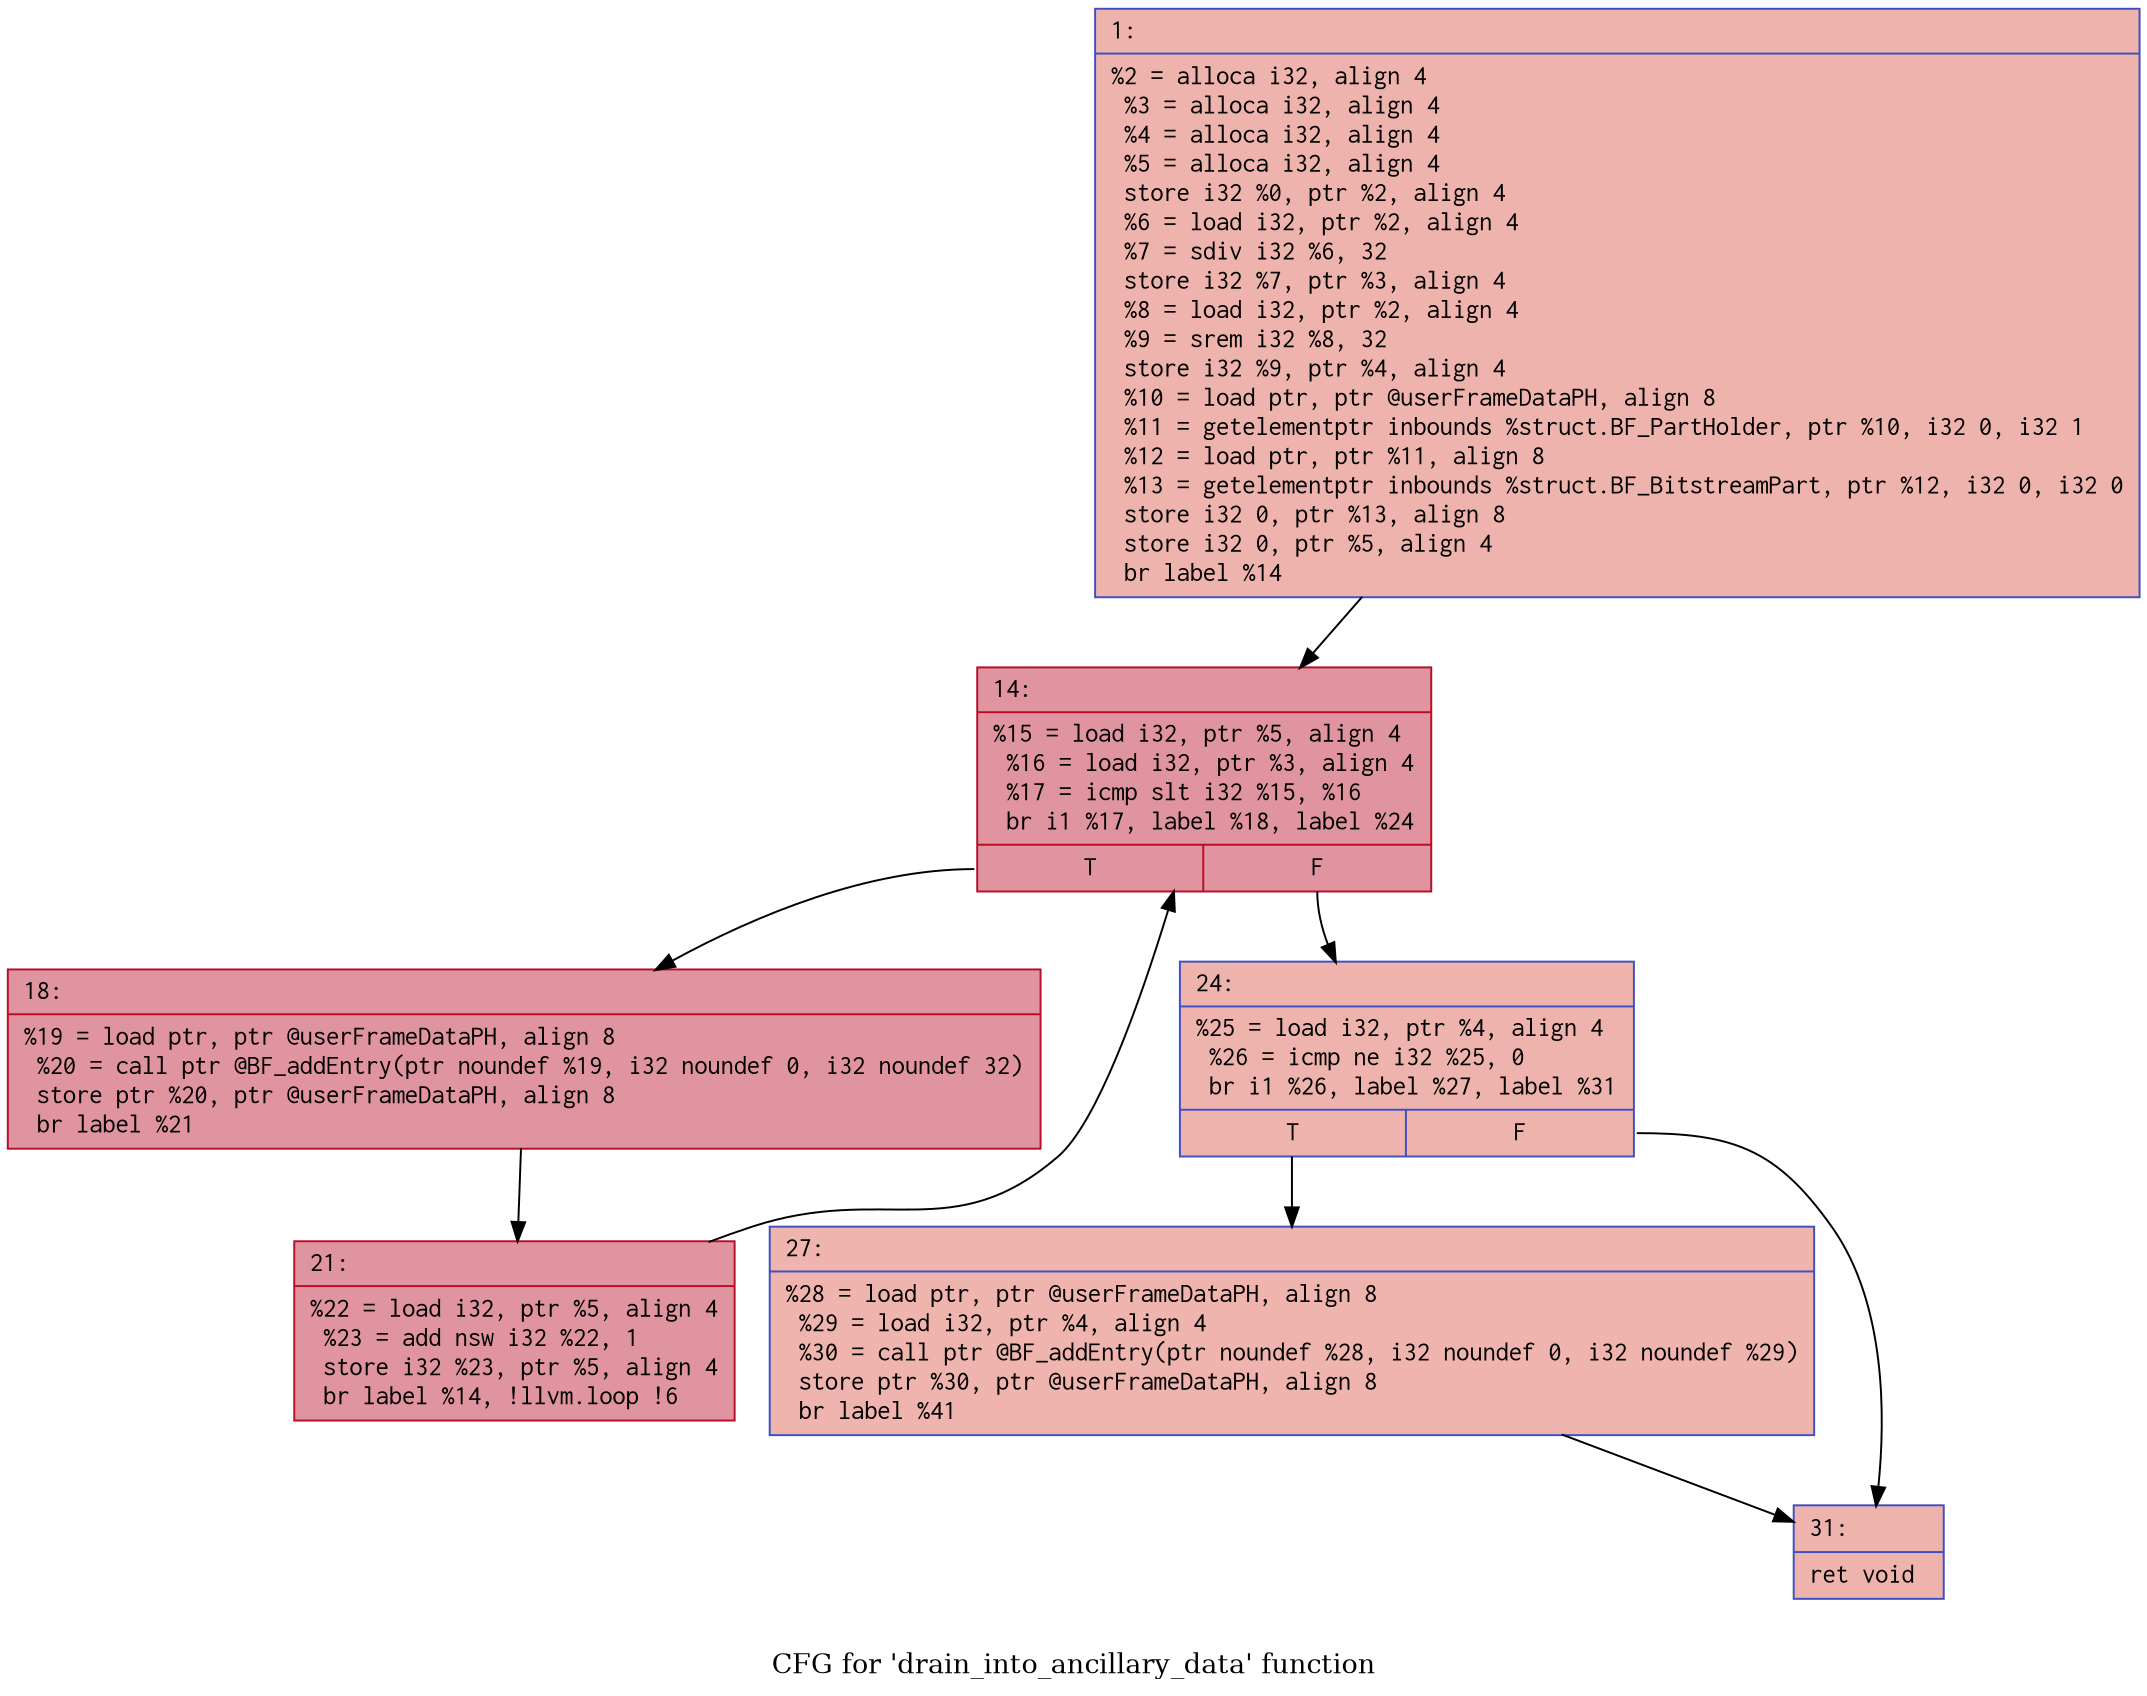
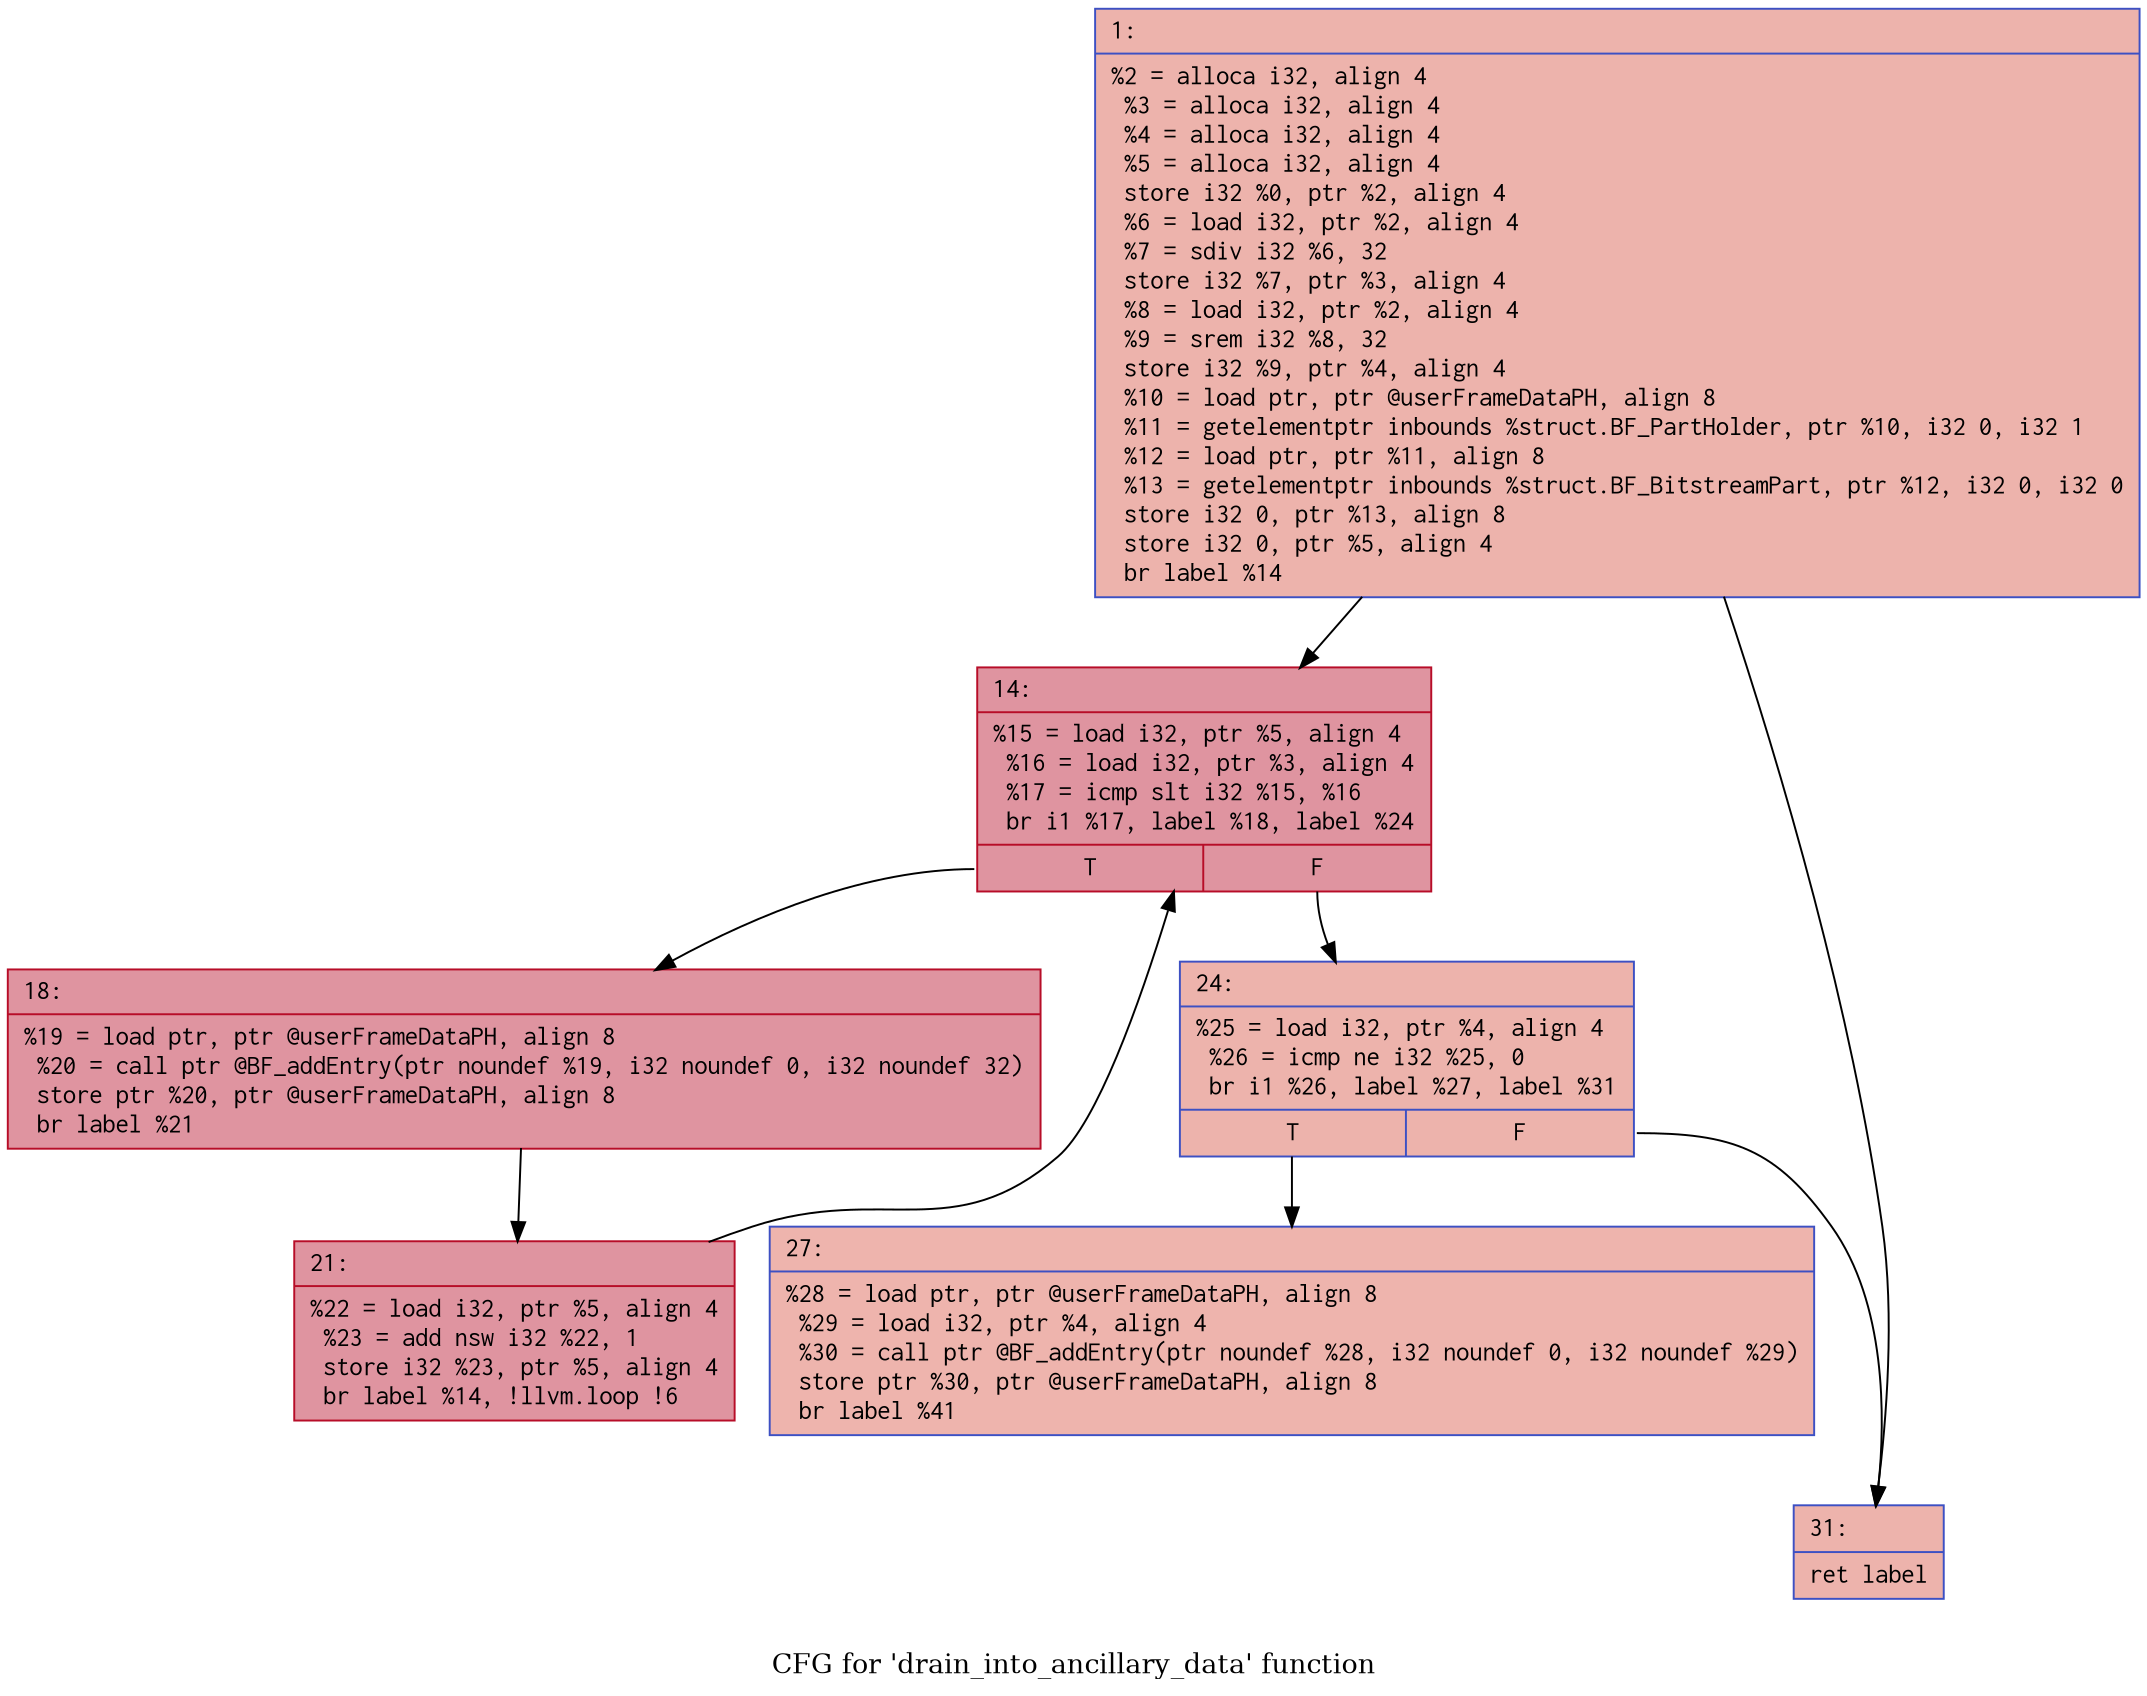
edge "27:" -> "31:": now "1:" -> "31:"
node "31:": text "ret void" -> "ret label"
